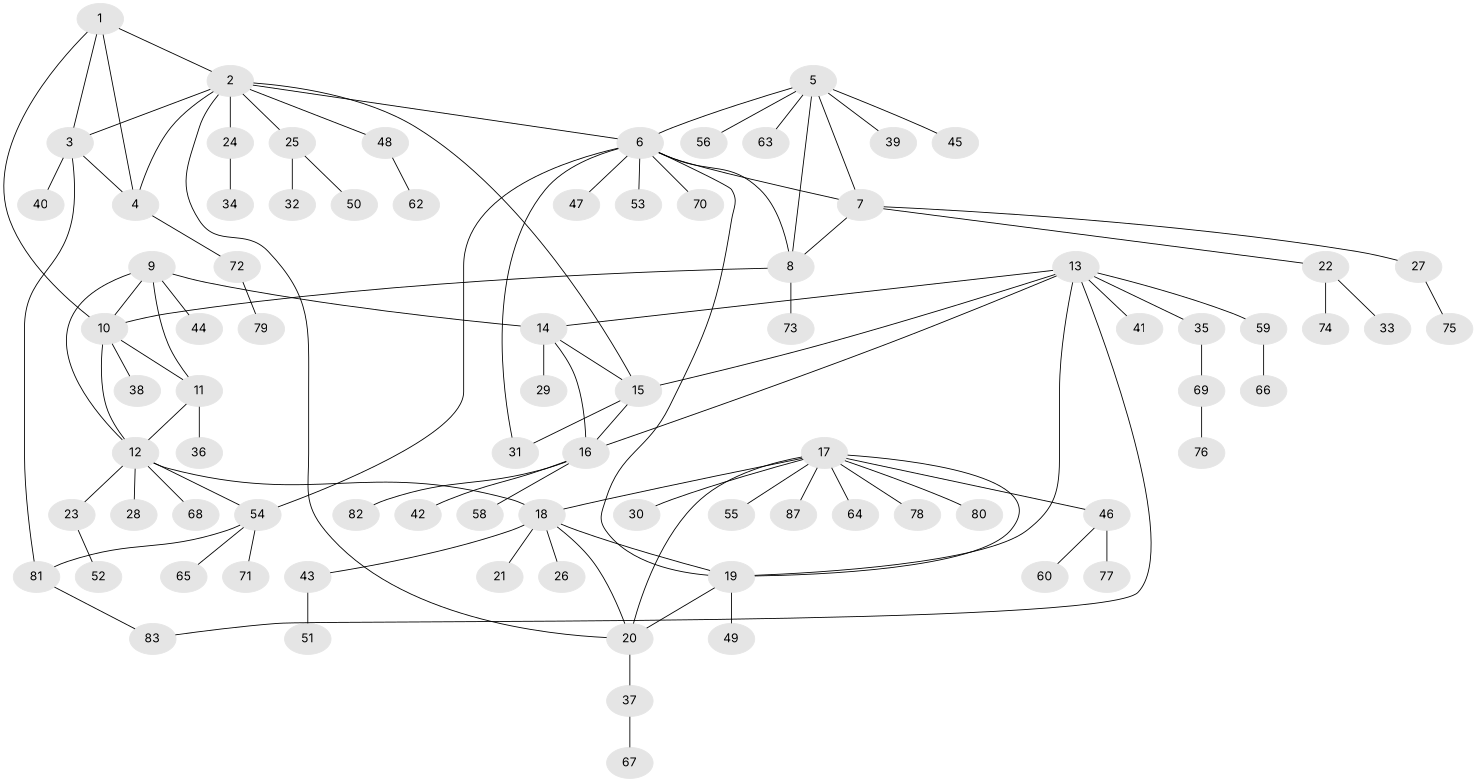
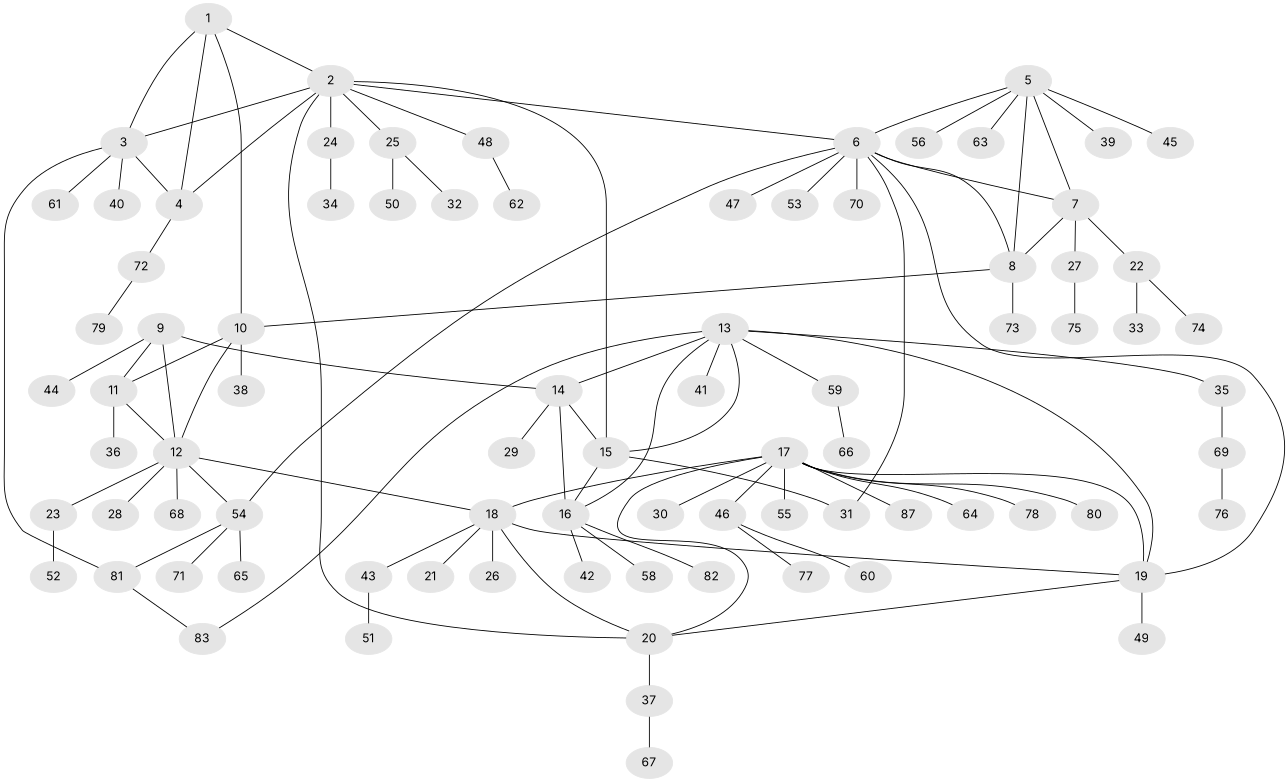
node "61": added
edge "9" -- "10": removed
